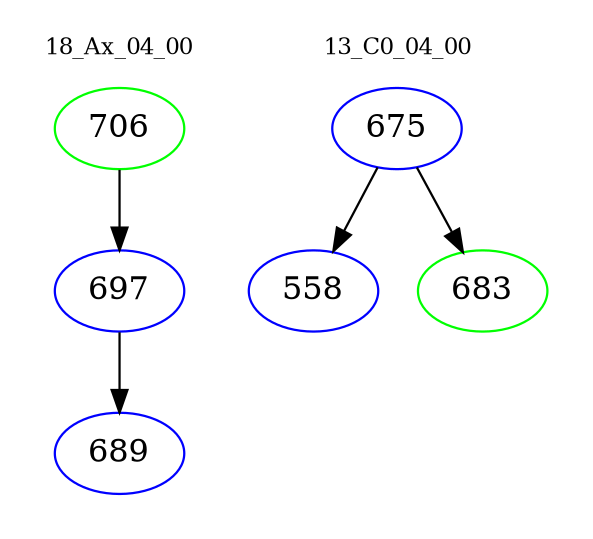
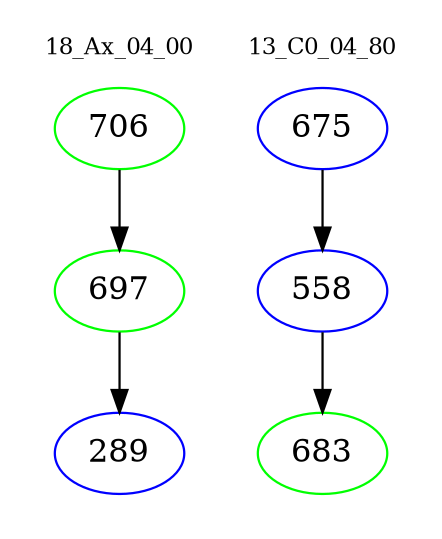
cluster "13_C0_04_00": label "13_C0_04_00" -> "13_C0_04_80"
edge "675" -> "683": now "558" -> "683"
node "697": color blue -> green
node "689": label "689" -> "289"
